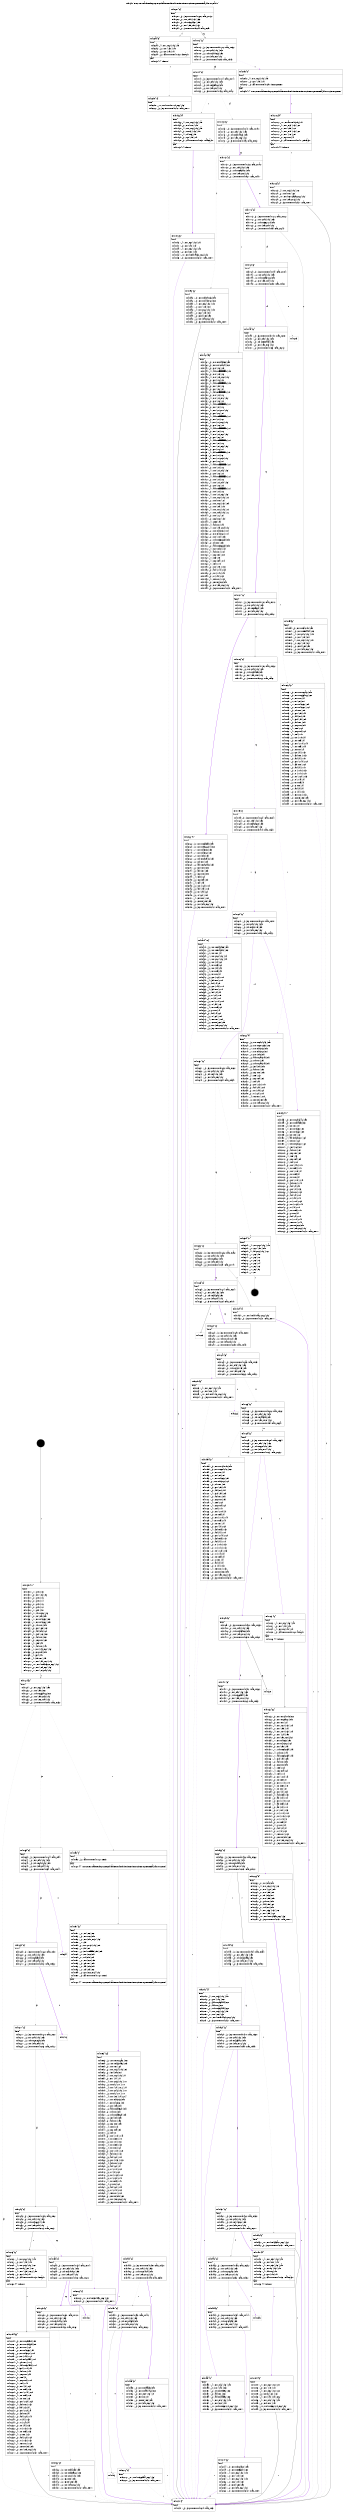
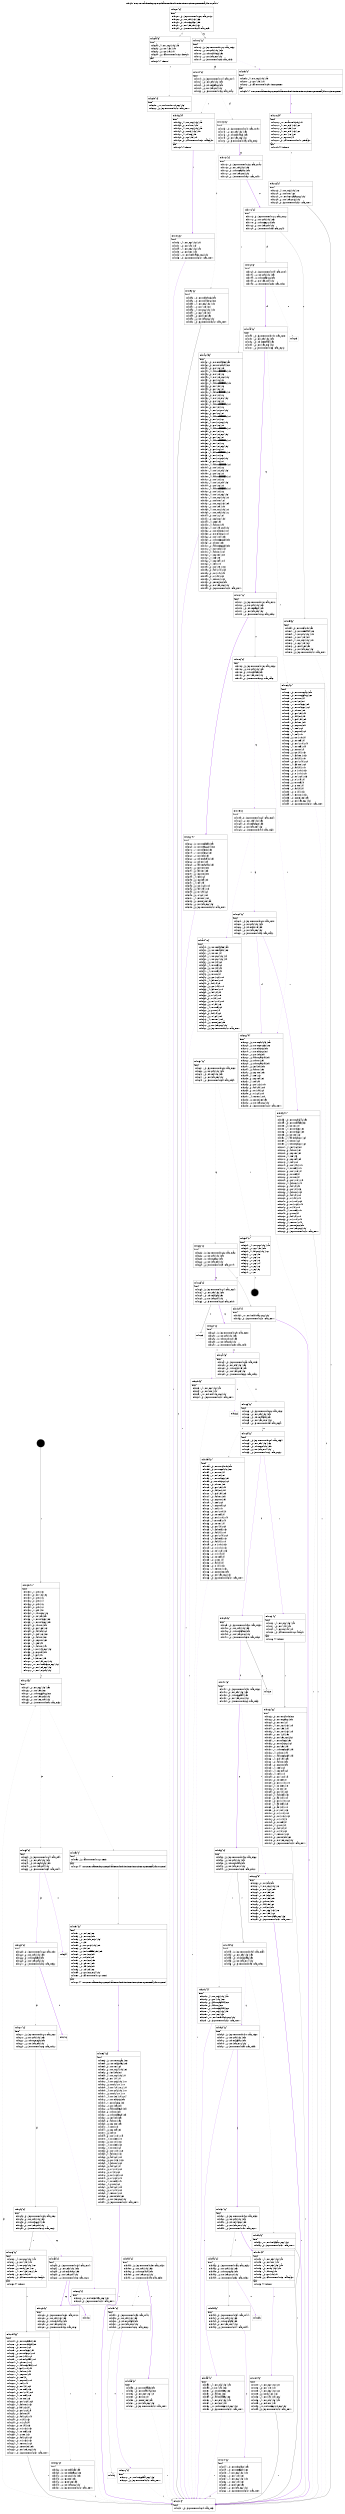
edge "0x40181b [28]" -> "0x401837 [28]": now "0x40181b [28]" -> "0x402068 [91]"
